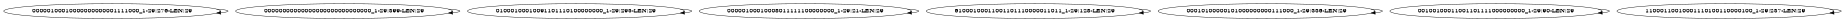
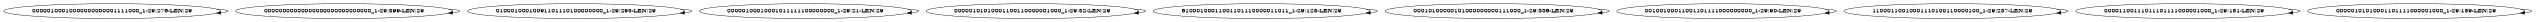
node "00000100010008011111100000000_1-29:21-LEN:29": label "00000100010008011111100000000_1-29:21-LEN:29" -> "00000100010001011111100000000_1-29:21-LEN:29"
node "00000101010001100110000001000_1-29:32-LEN:29": added
node "00001100111011101111000001000_1-29:181-LEN:29": added
node "00000101010001101111000001000_1-29:189-LEN:29": added
